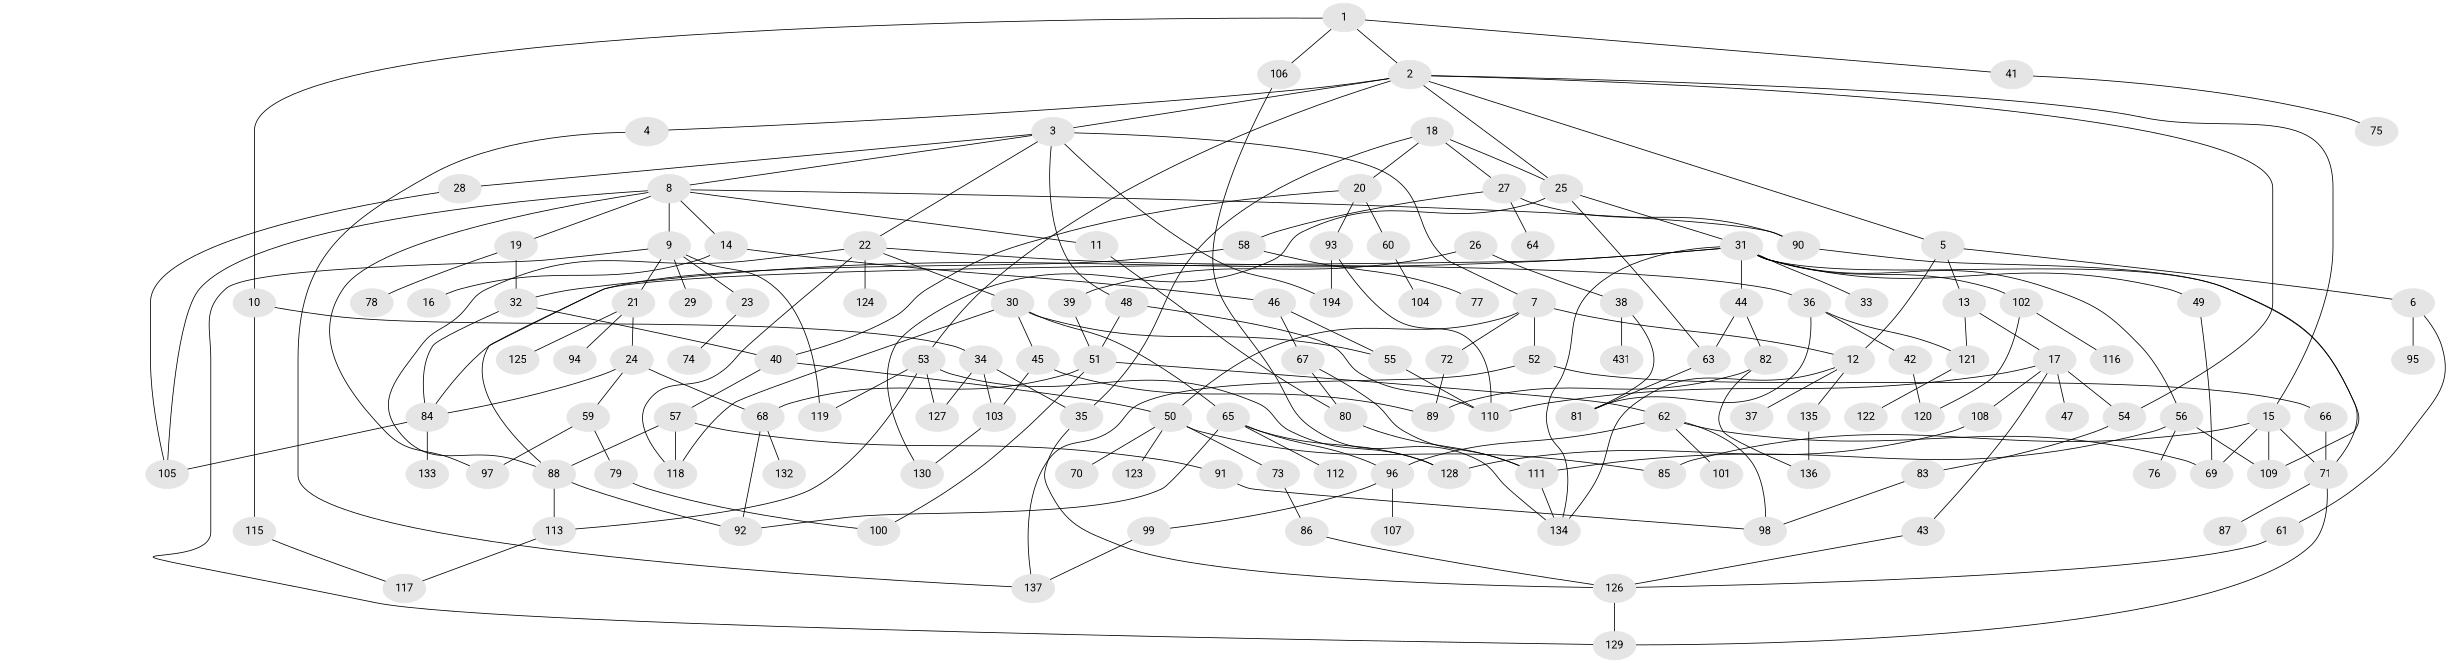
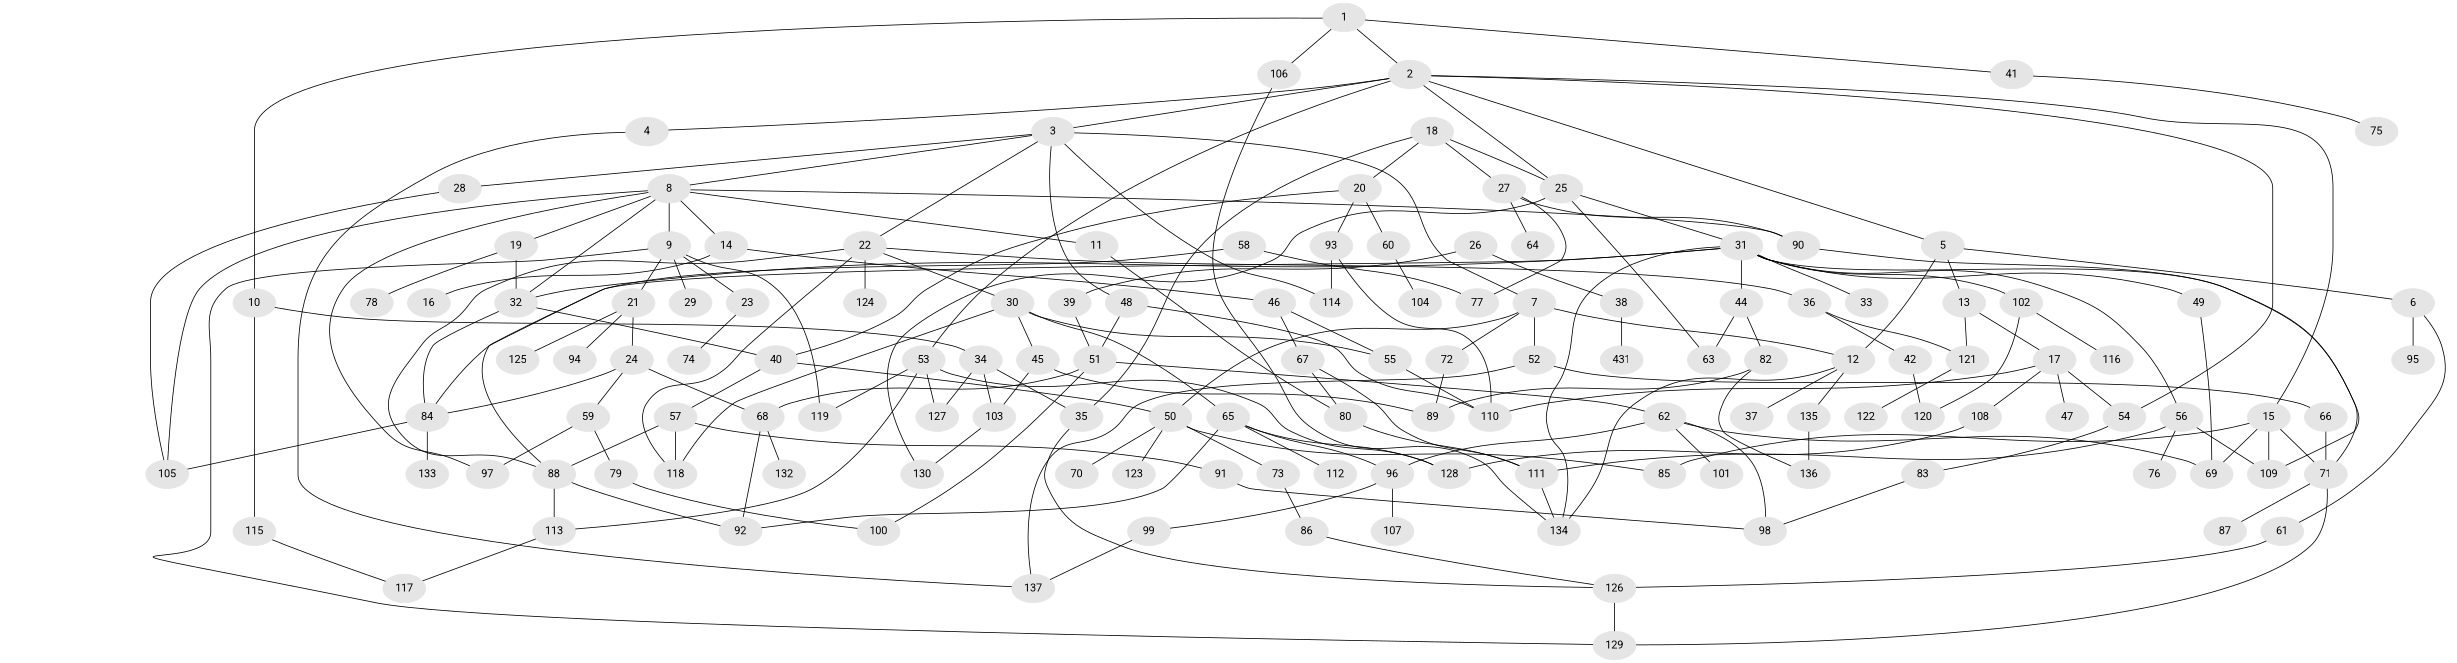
edge "27" -- "58": now "27" -- "77"
edge "8" -- "32": added
node "194": label "194" -> "114"
node "81": removed
node "43": removed
